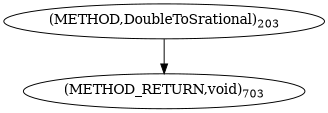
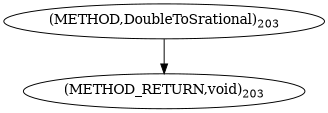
node "(METHOD_RETURN,void)": text "703" -> "203"
